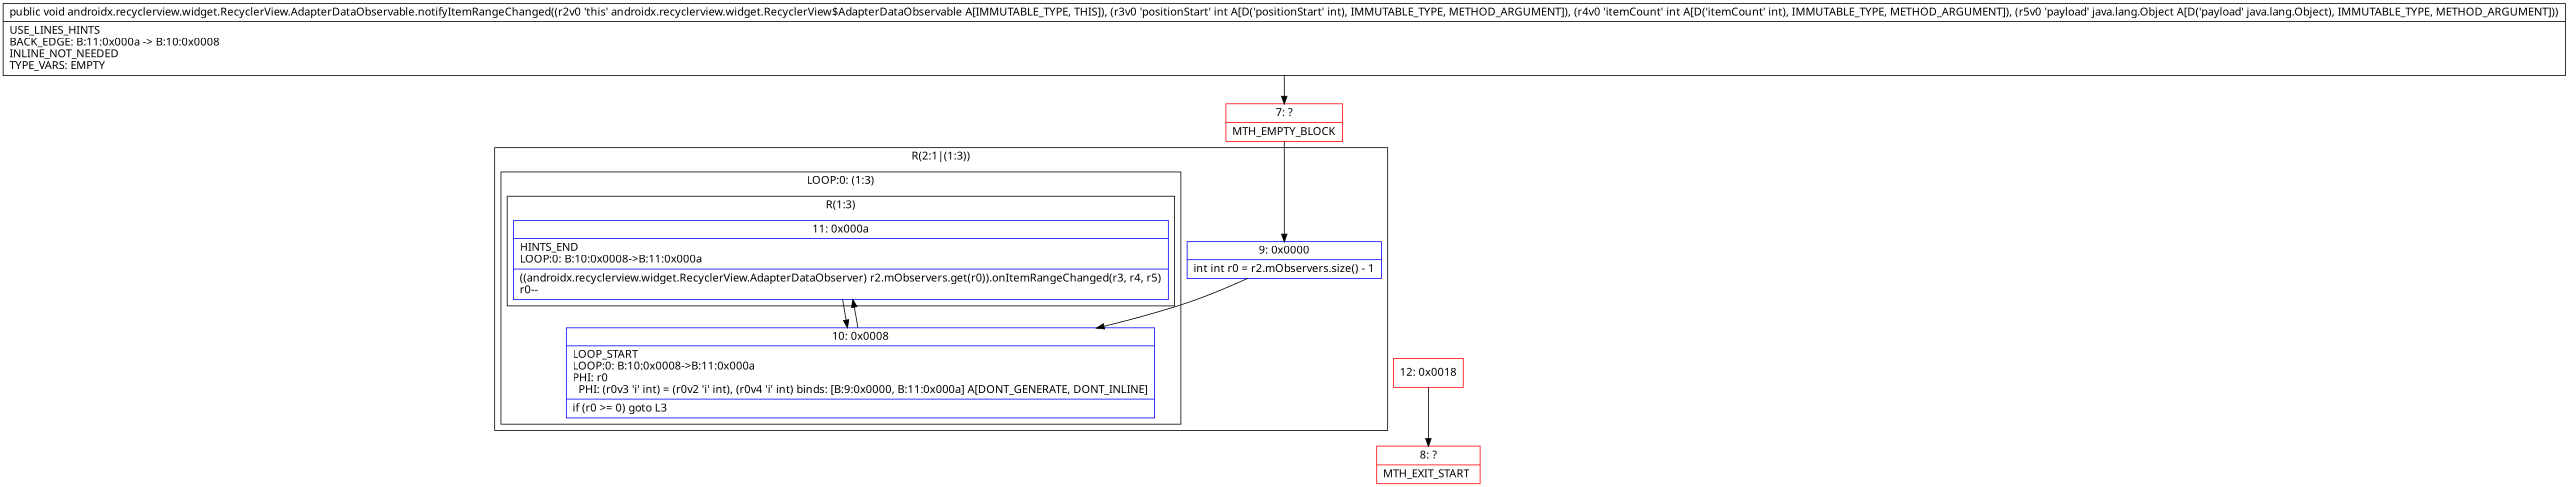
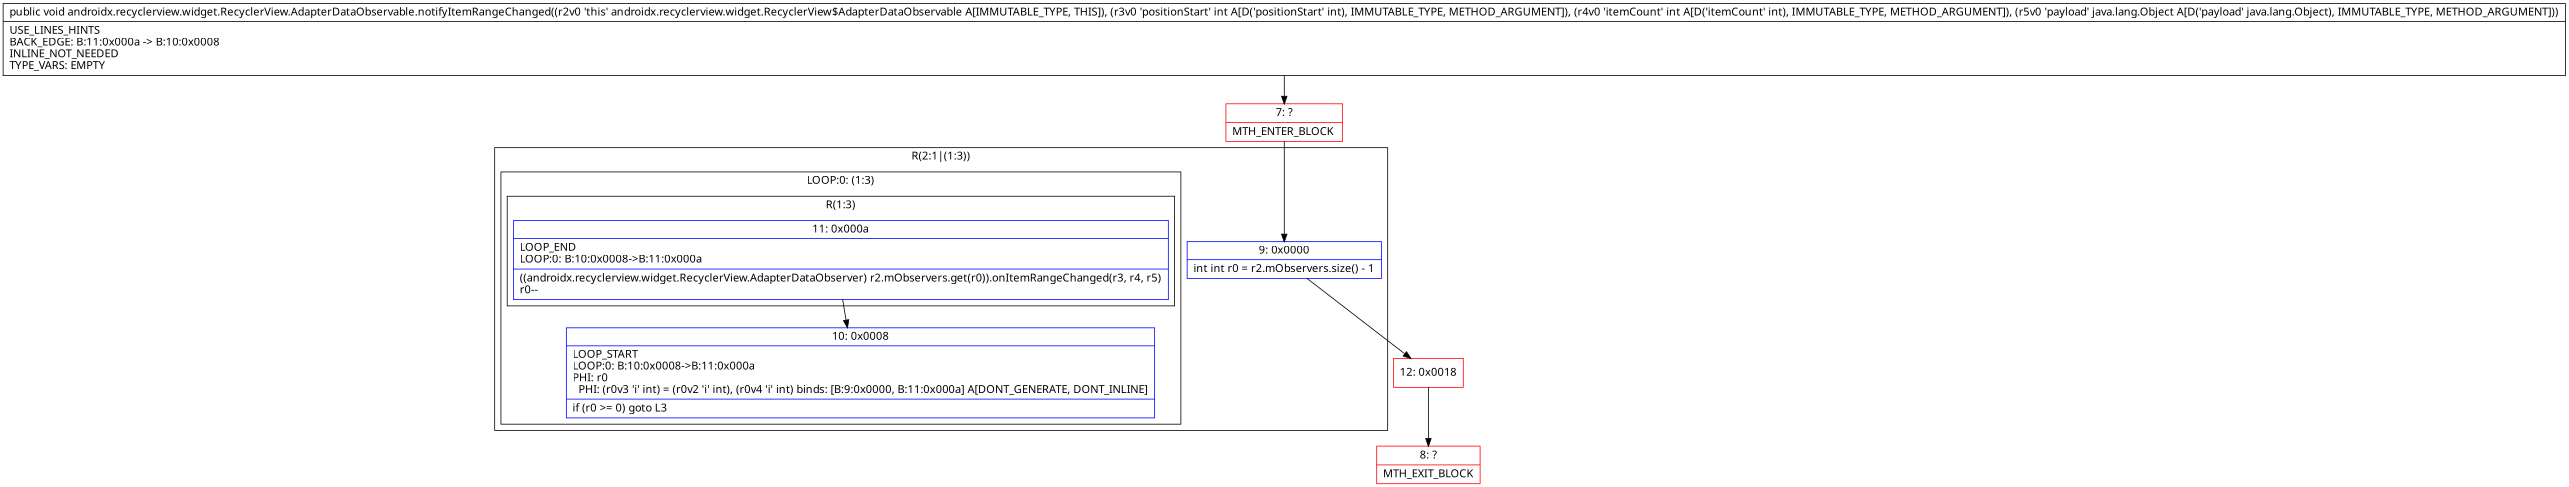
node "7: ?": text "MTH_EMPTY_BLOCK" -> "MTH_ENTER_BLOCK"
node "11: 0x000a": text "HINTS_END" -> "LOOP_END"
edge "9: 0x0000" -> "10: 0x0008": now "9: 0x0000" -> "12: 0x0018"
edge "10: 0x0008" -> "11: 0x000a": removed
node "8: ?": text "MTH_EXIT_START" -> "MTH_EXIT_BLOCK"
